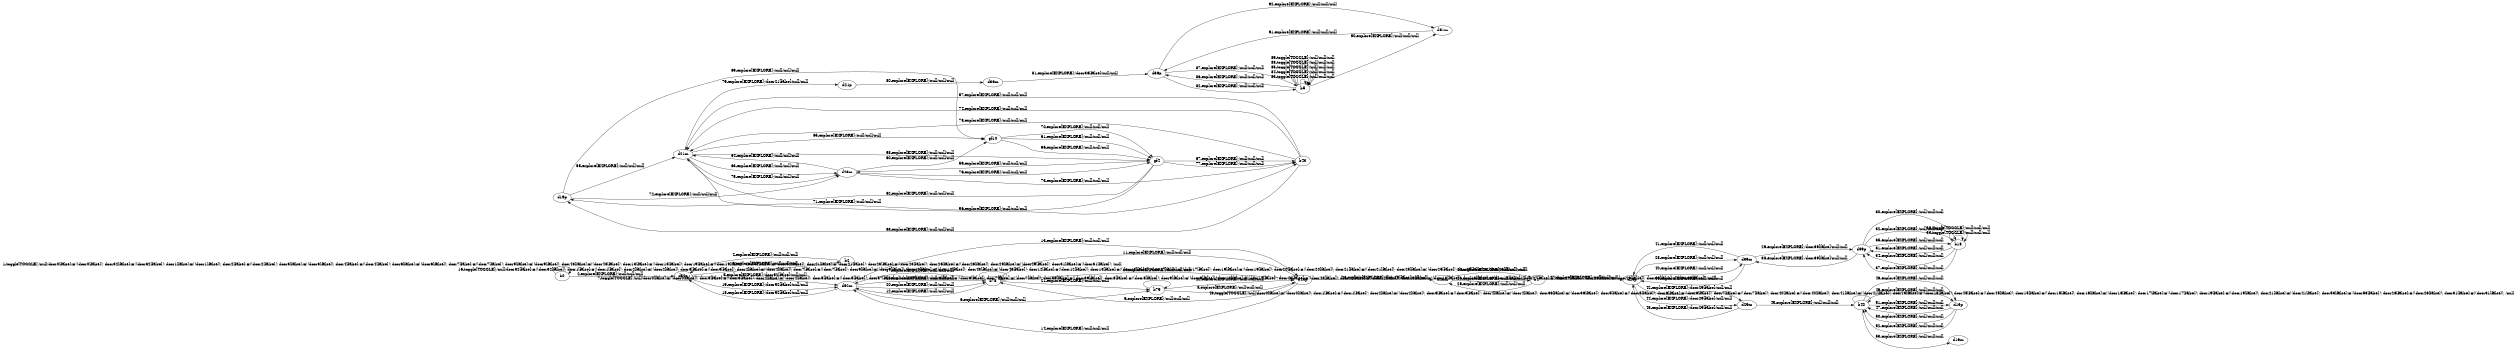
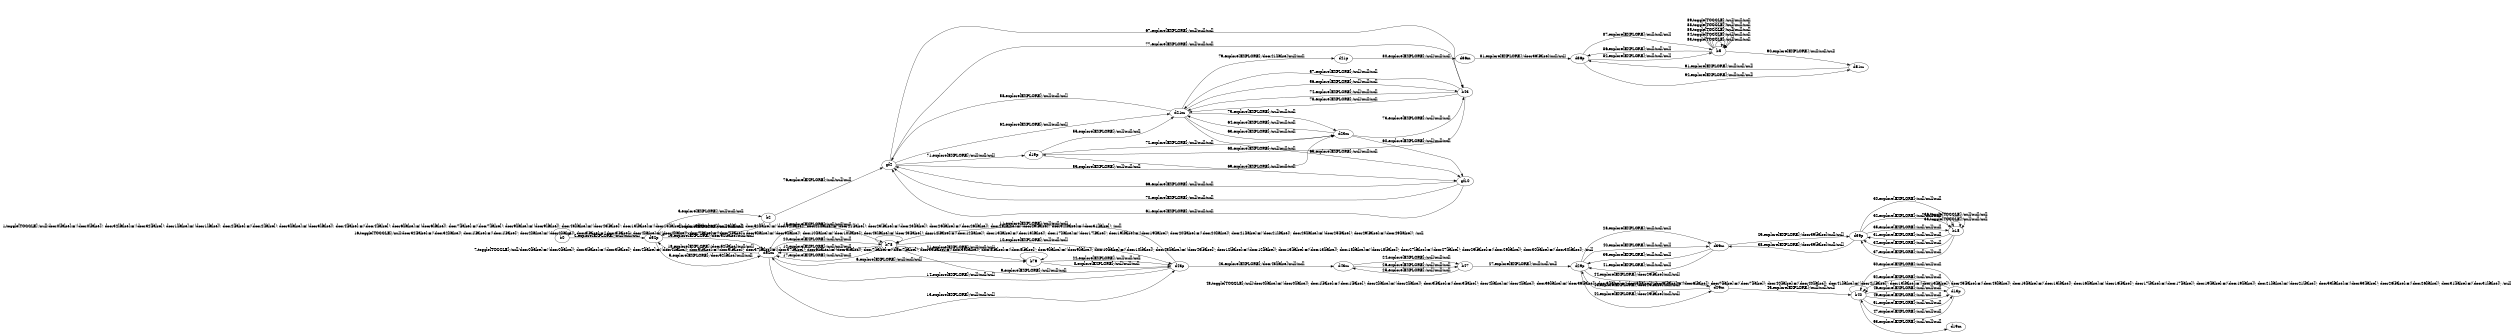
edge "d23m" -> "gf4": now "b2" -> "gf4"
